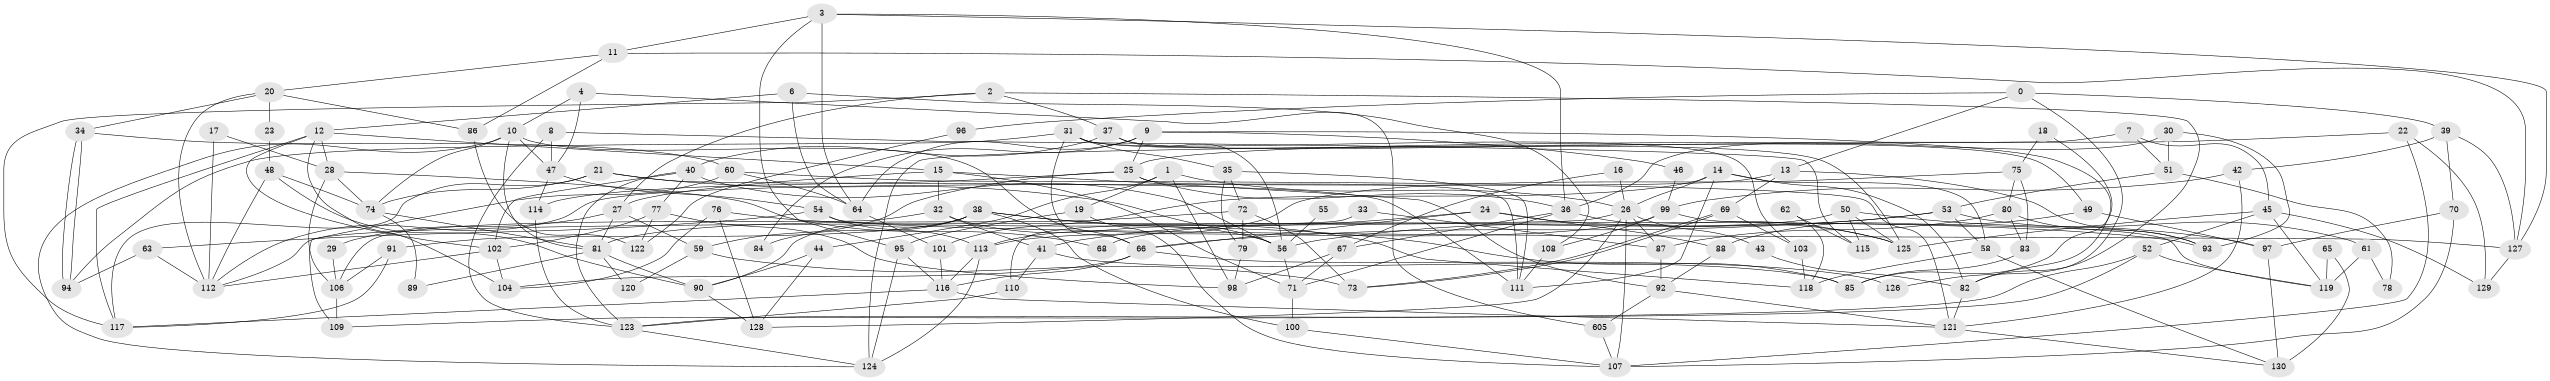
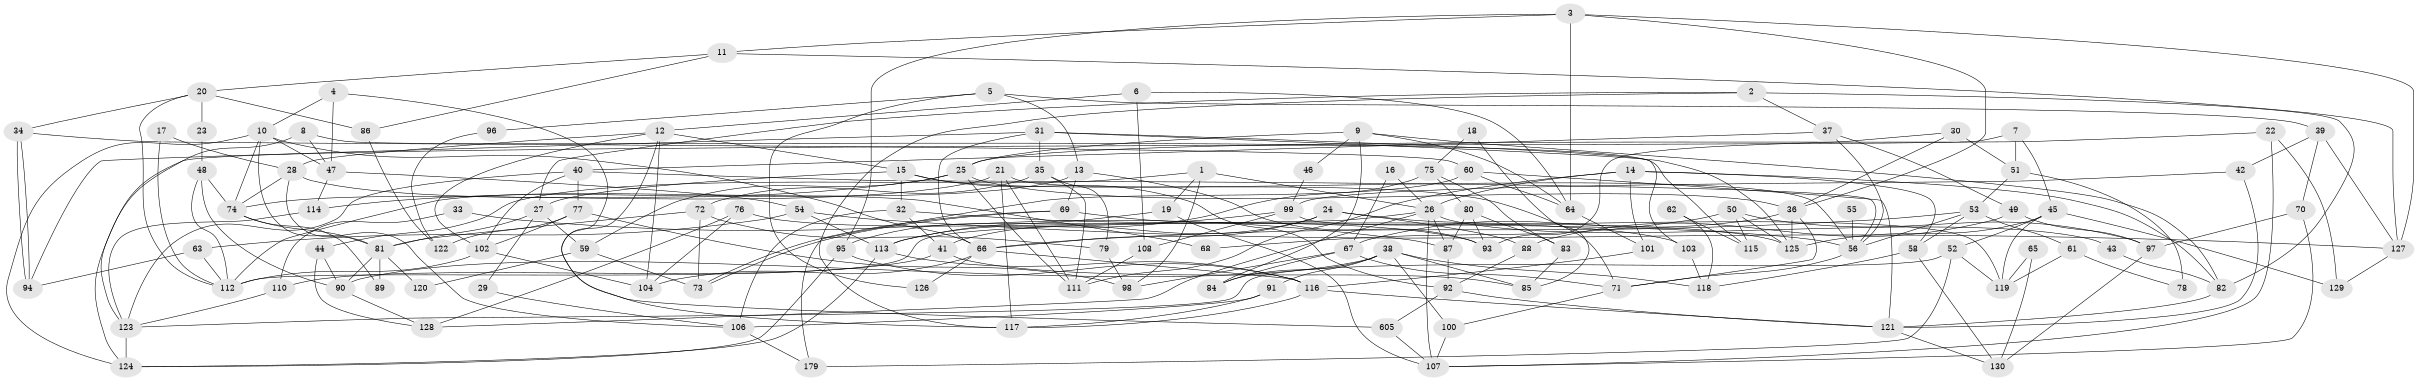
node "0": label "0" -> "5"
edge "67" -- "84": added
node "109": label "109" -> "179"
